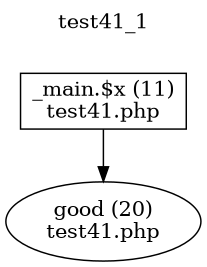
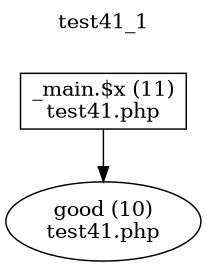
node "good (20) test41.php": label "good (20) test41.php" -> "good (10) test41.php"
